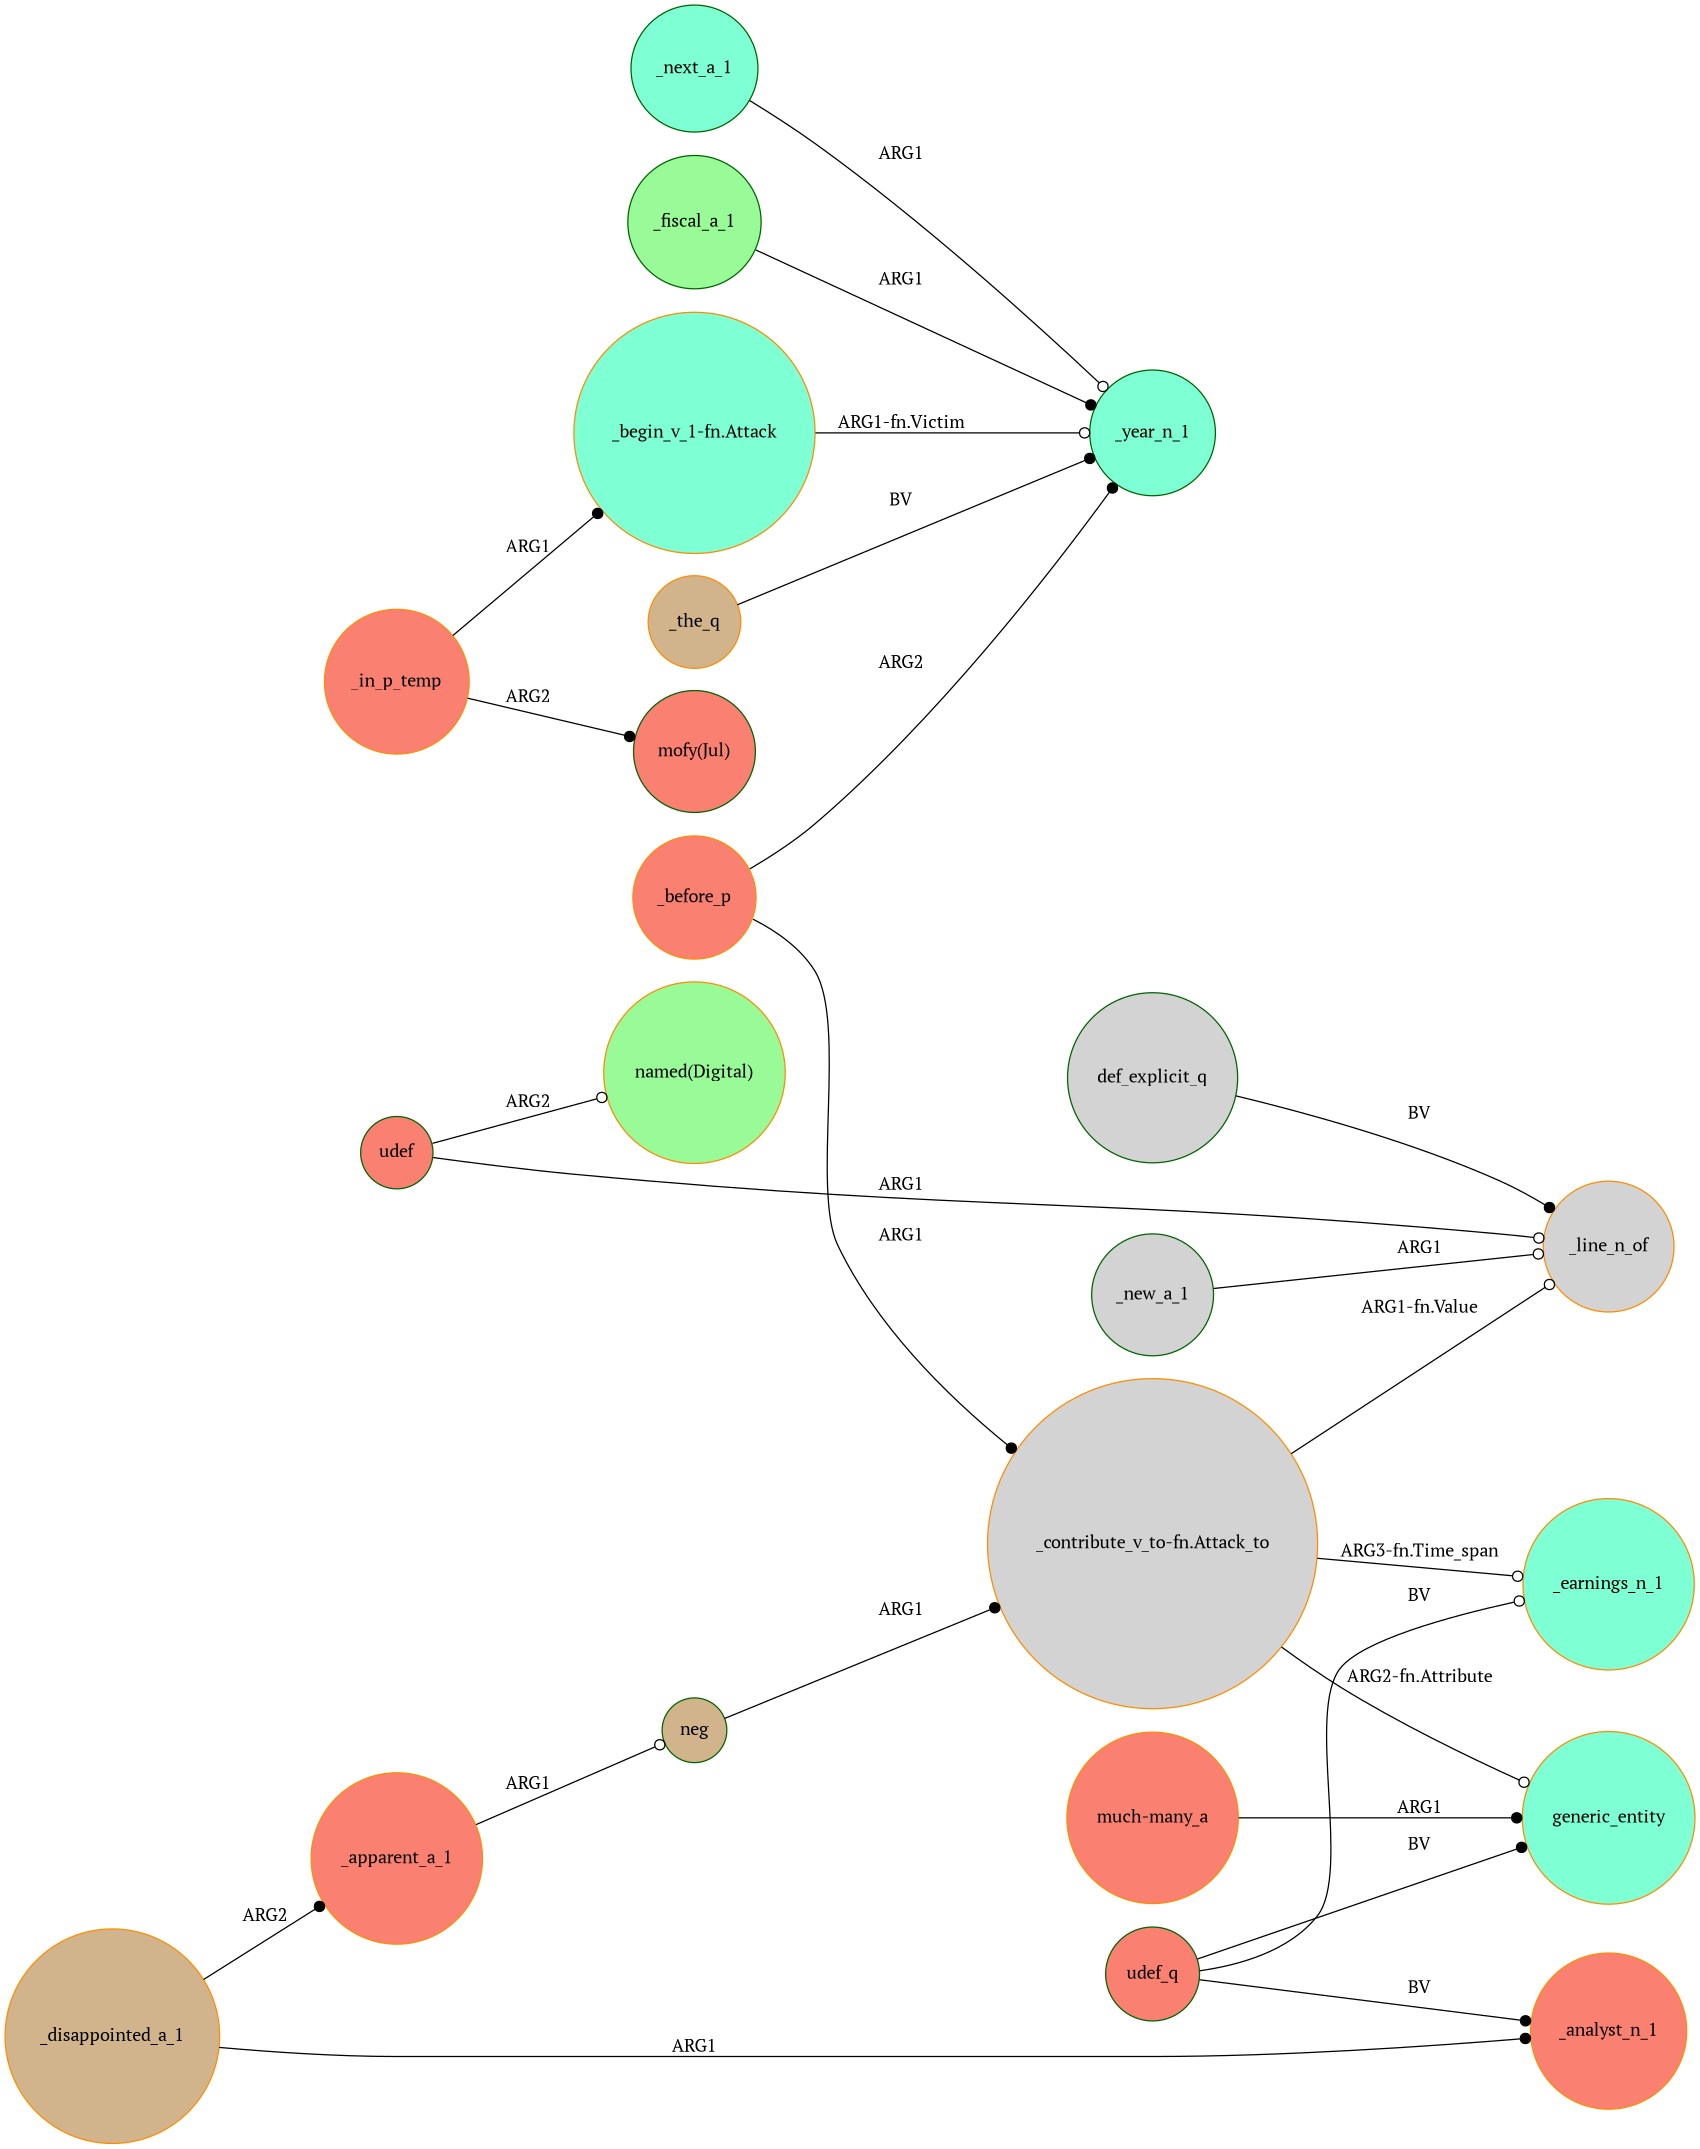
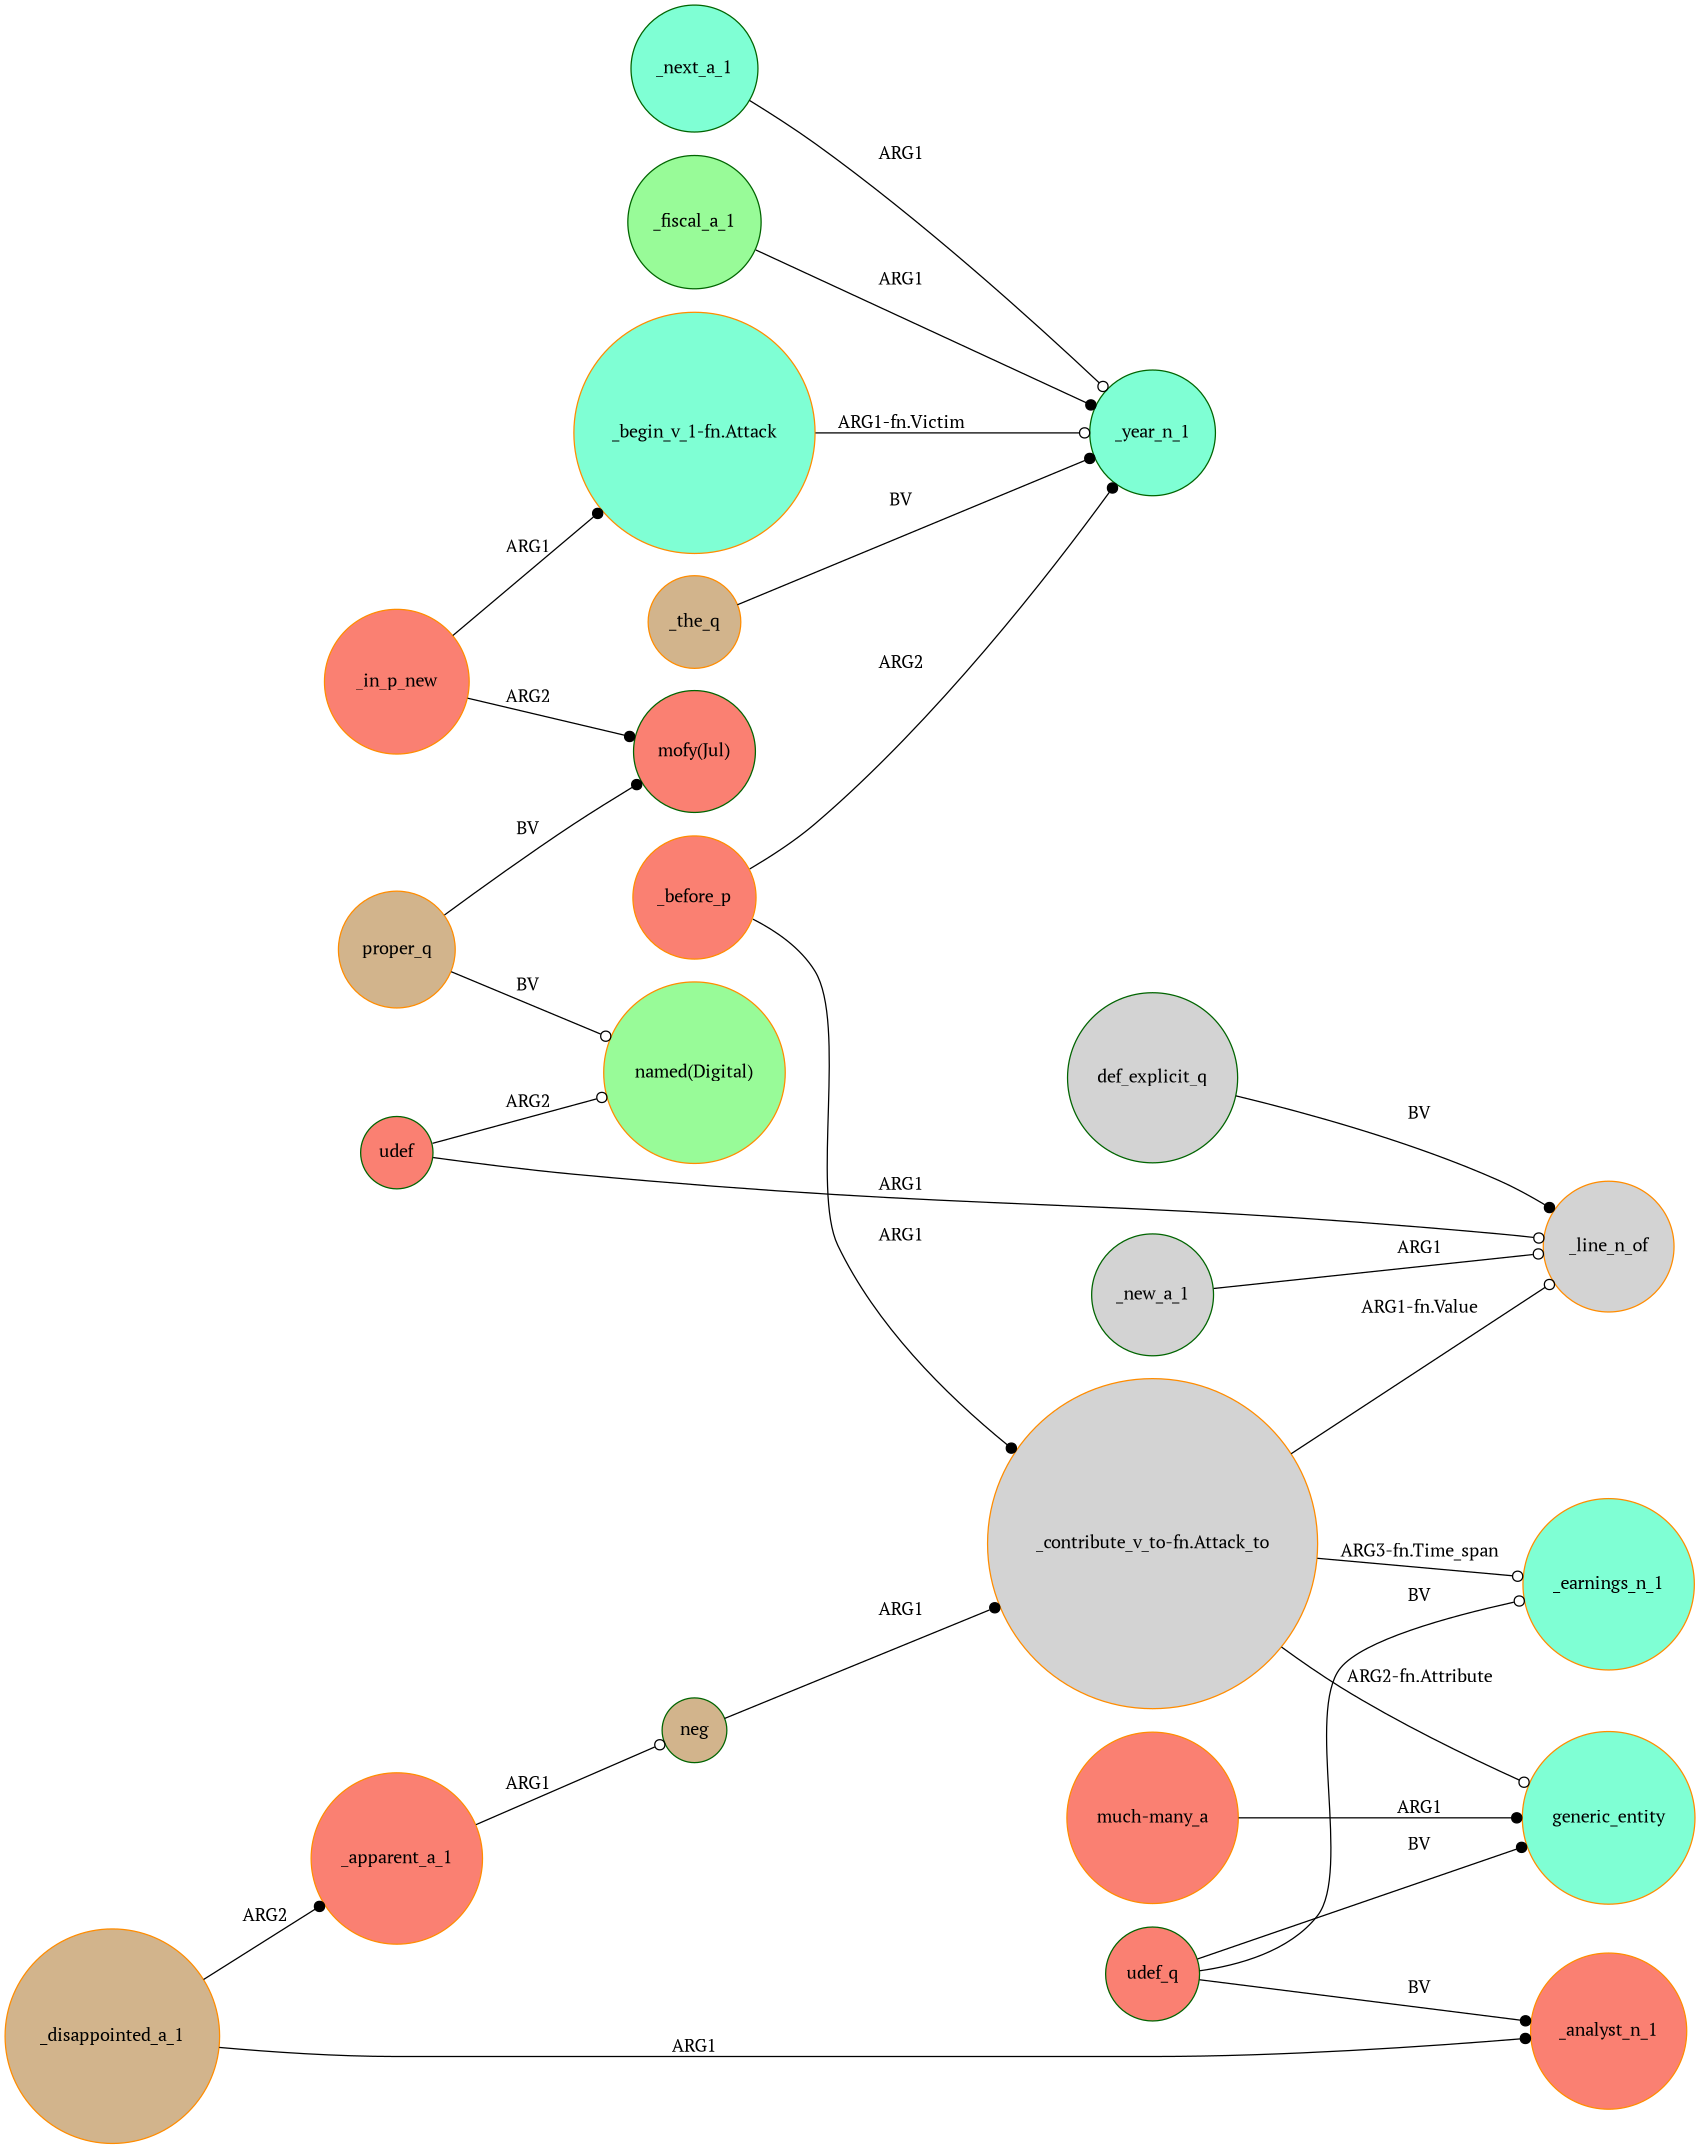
node "_in_p_temp": label "_in_p_temp" -> "_in_p_new"
node "proper_q": added
